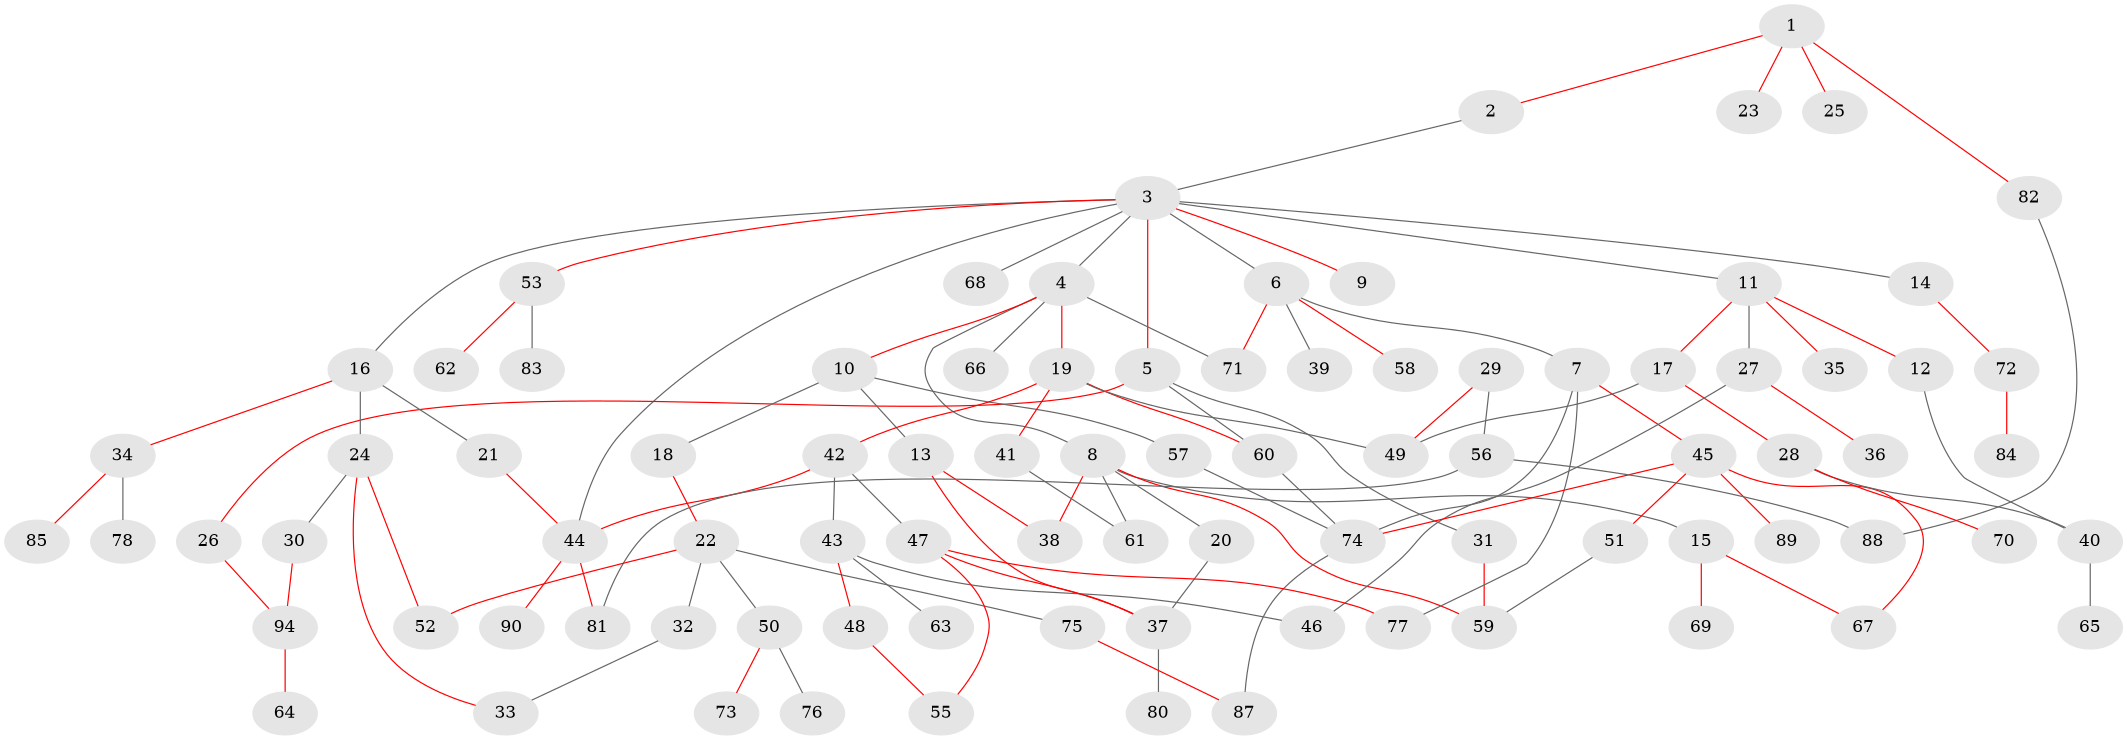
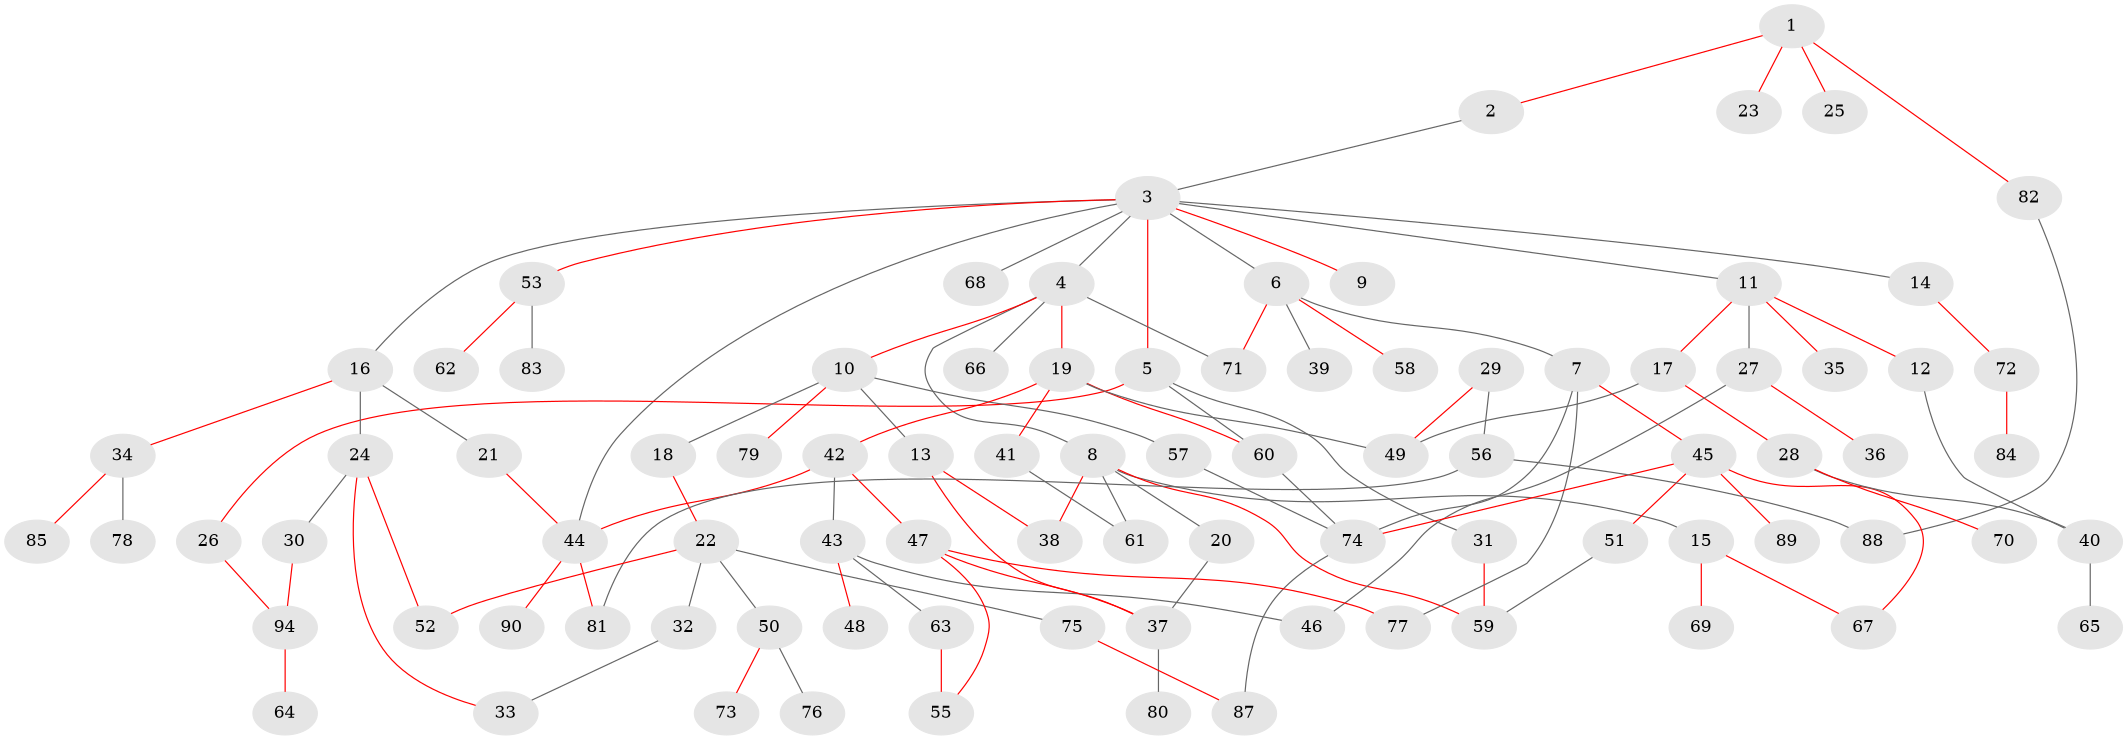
node "79": added
edge "42" -- "47": color gray40 -> red
edge "48" -- "55": now "63" -- "55"
